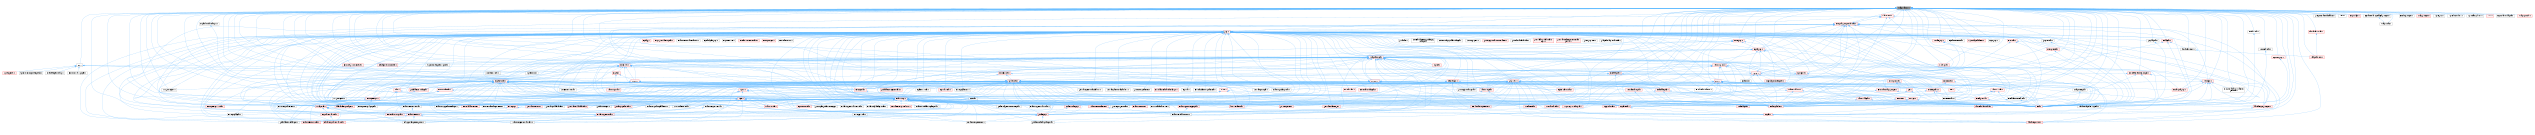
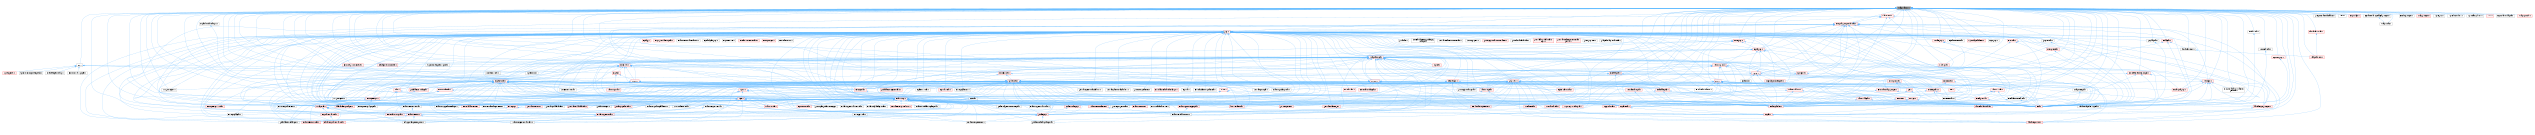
node "ActorSoundParameterInterface.h": label "ActorSoundParameterInterface.h" -> "ArchiveUObjectFromStructured.h"
node "ObjectReader.h": removed
